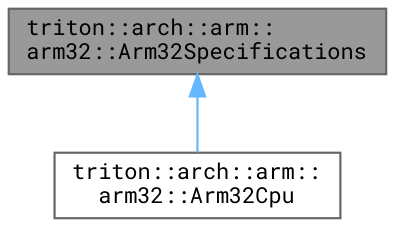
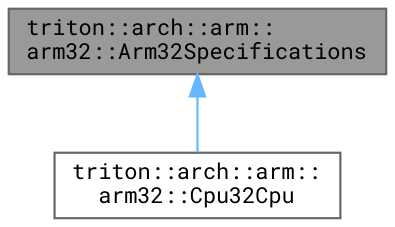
node "triton::arch::arm:: arm32::Arm32Cpu": label "triton::arch::arm:: arm32::Arm32Cpu" -> "triton::arch::arm:: arm32::Cpu32Cpu"
